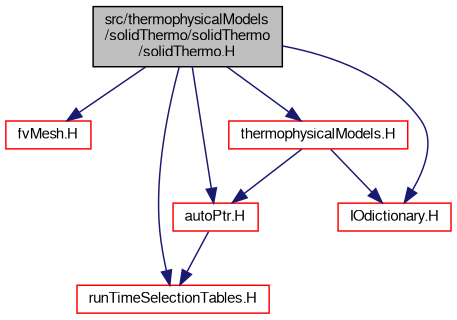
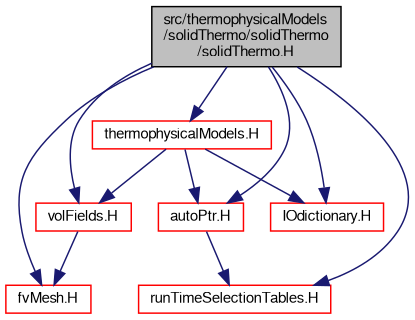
node "volFields.H": added
